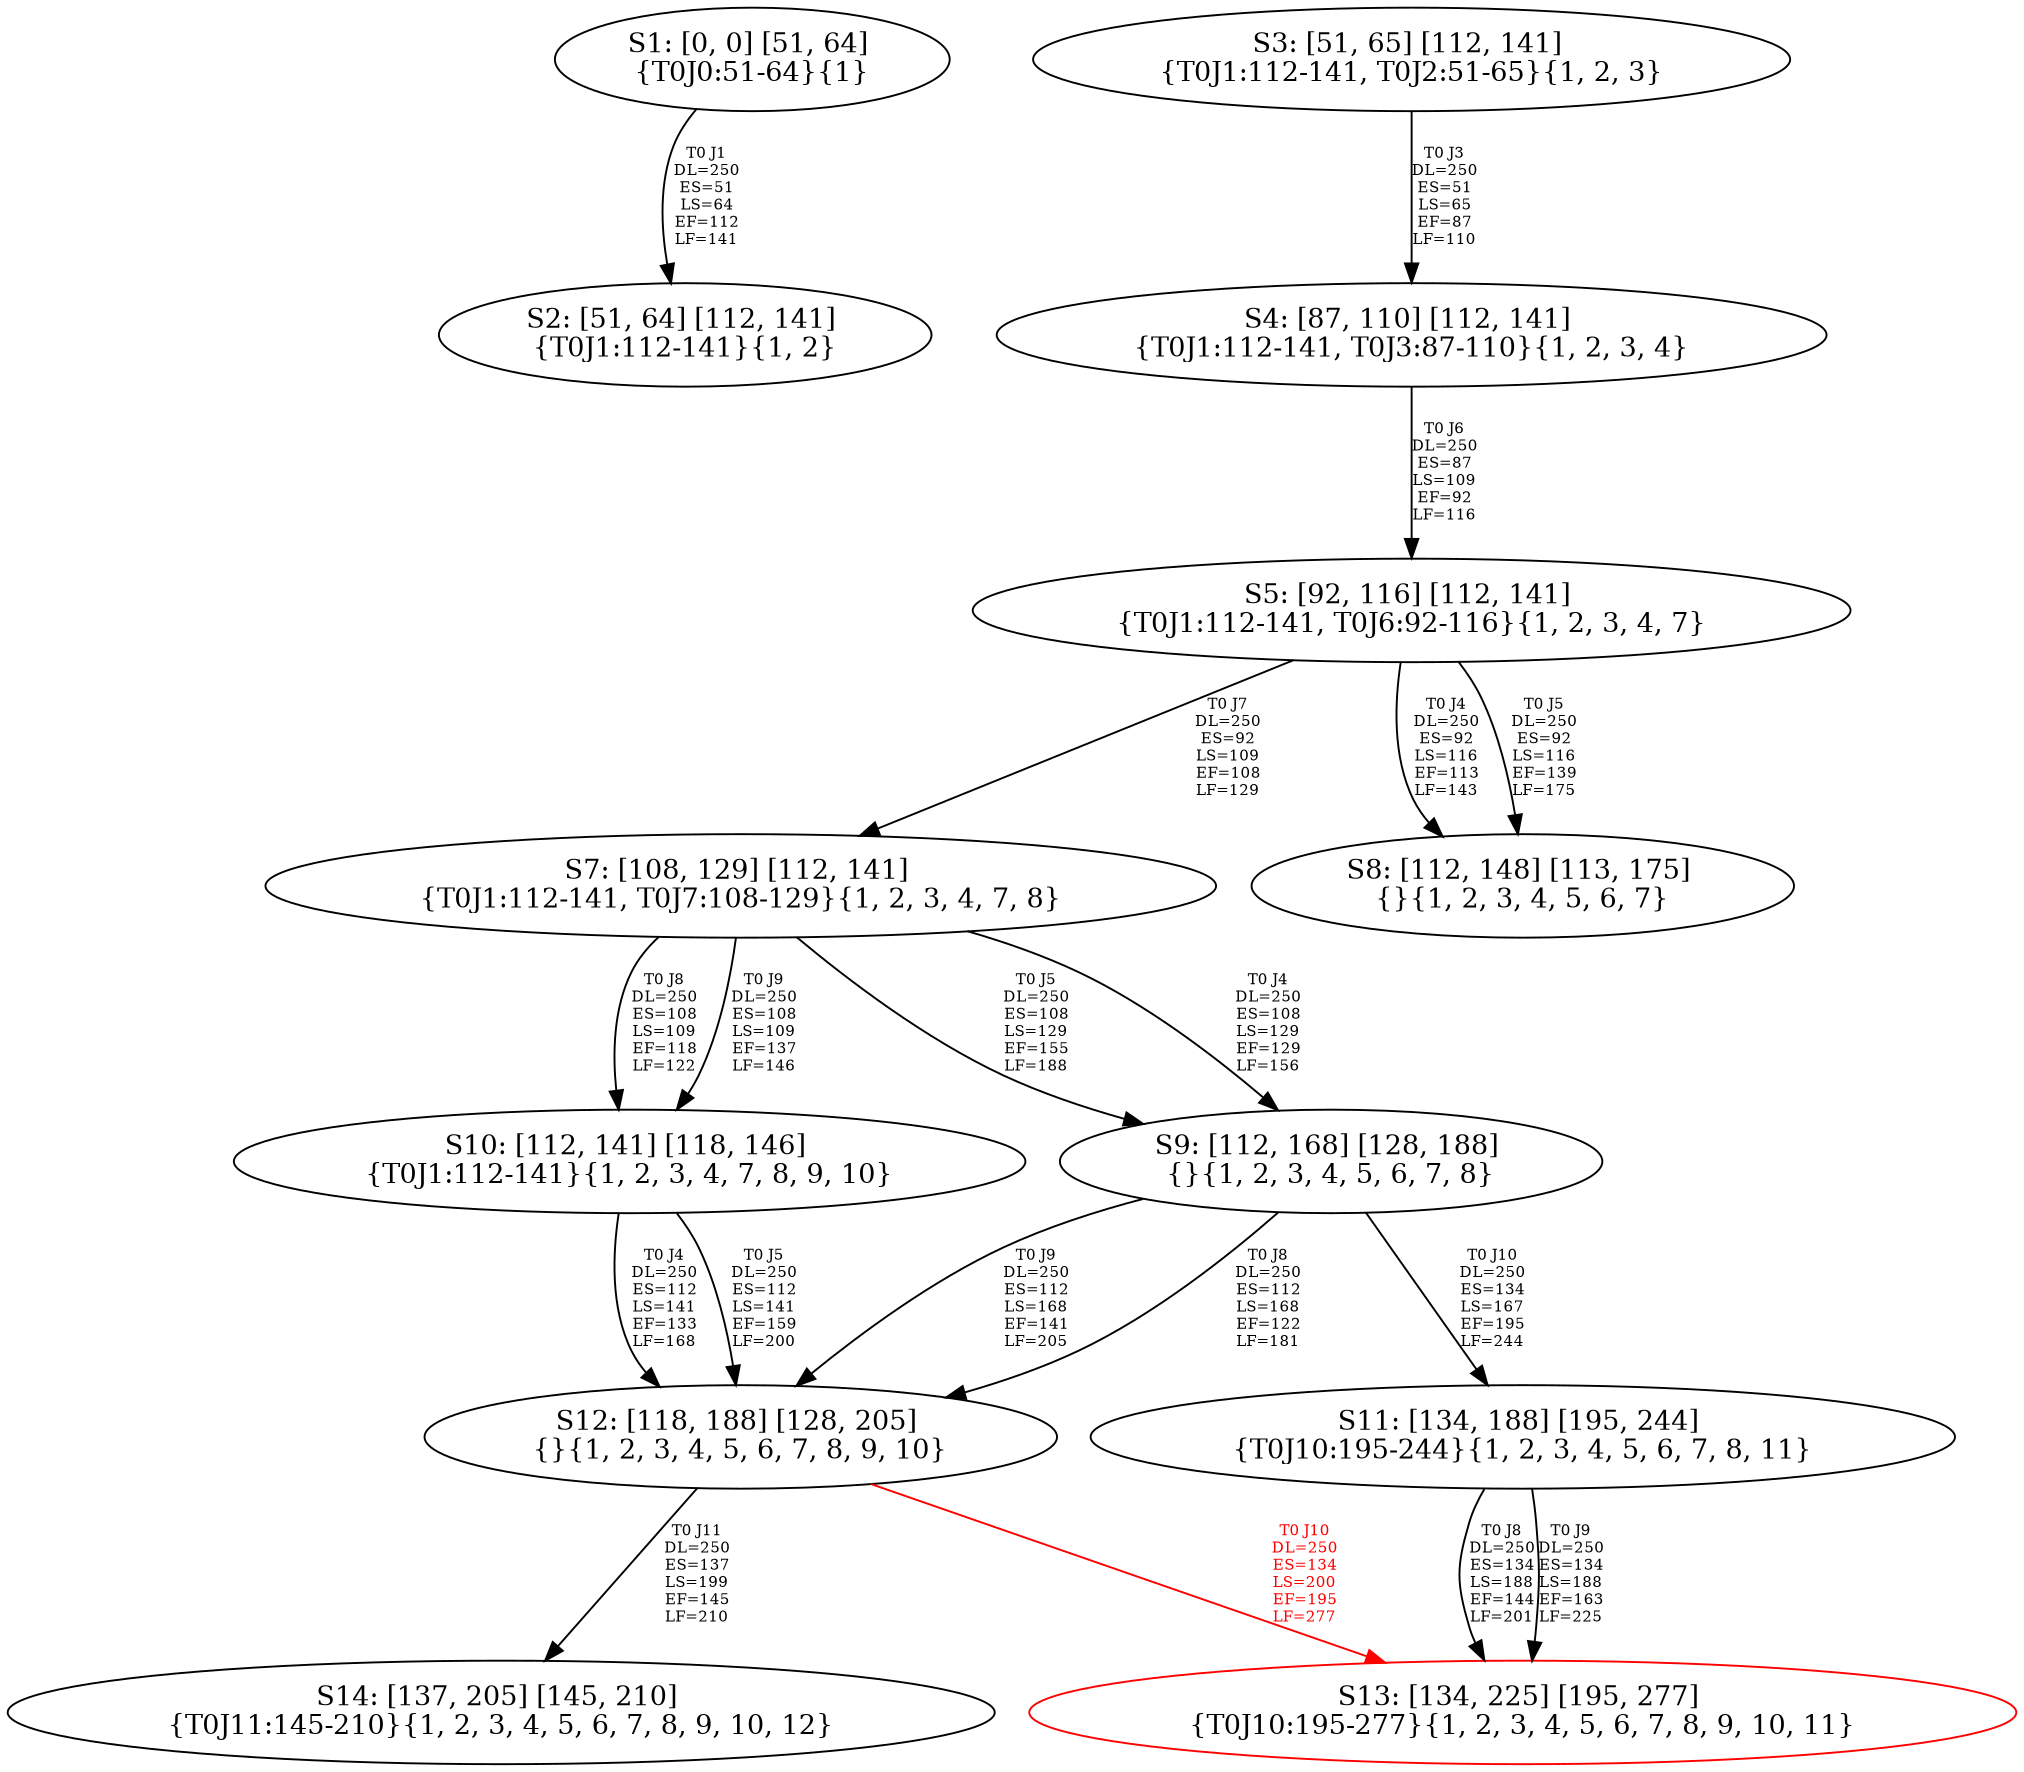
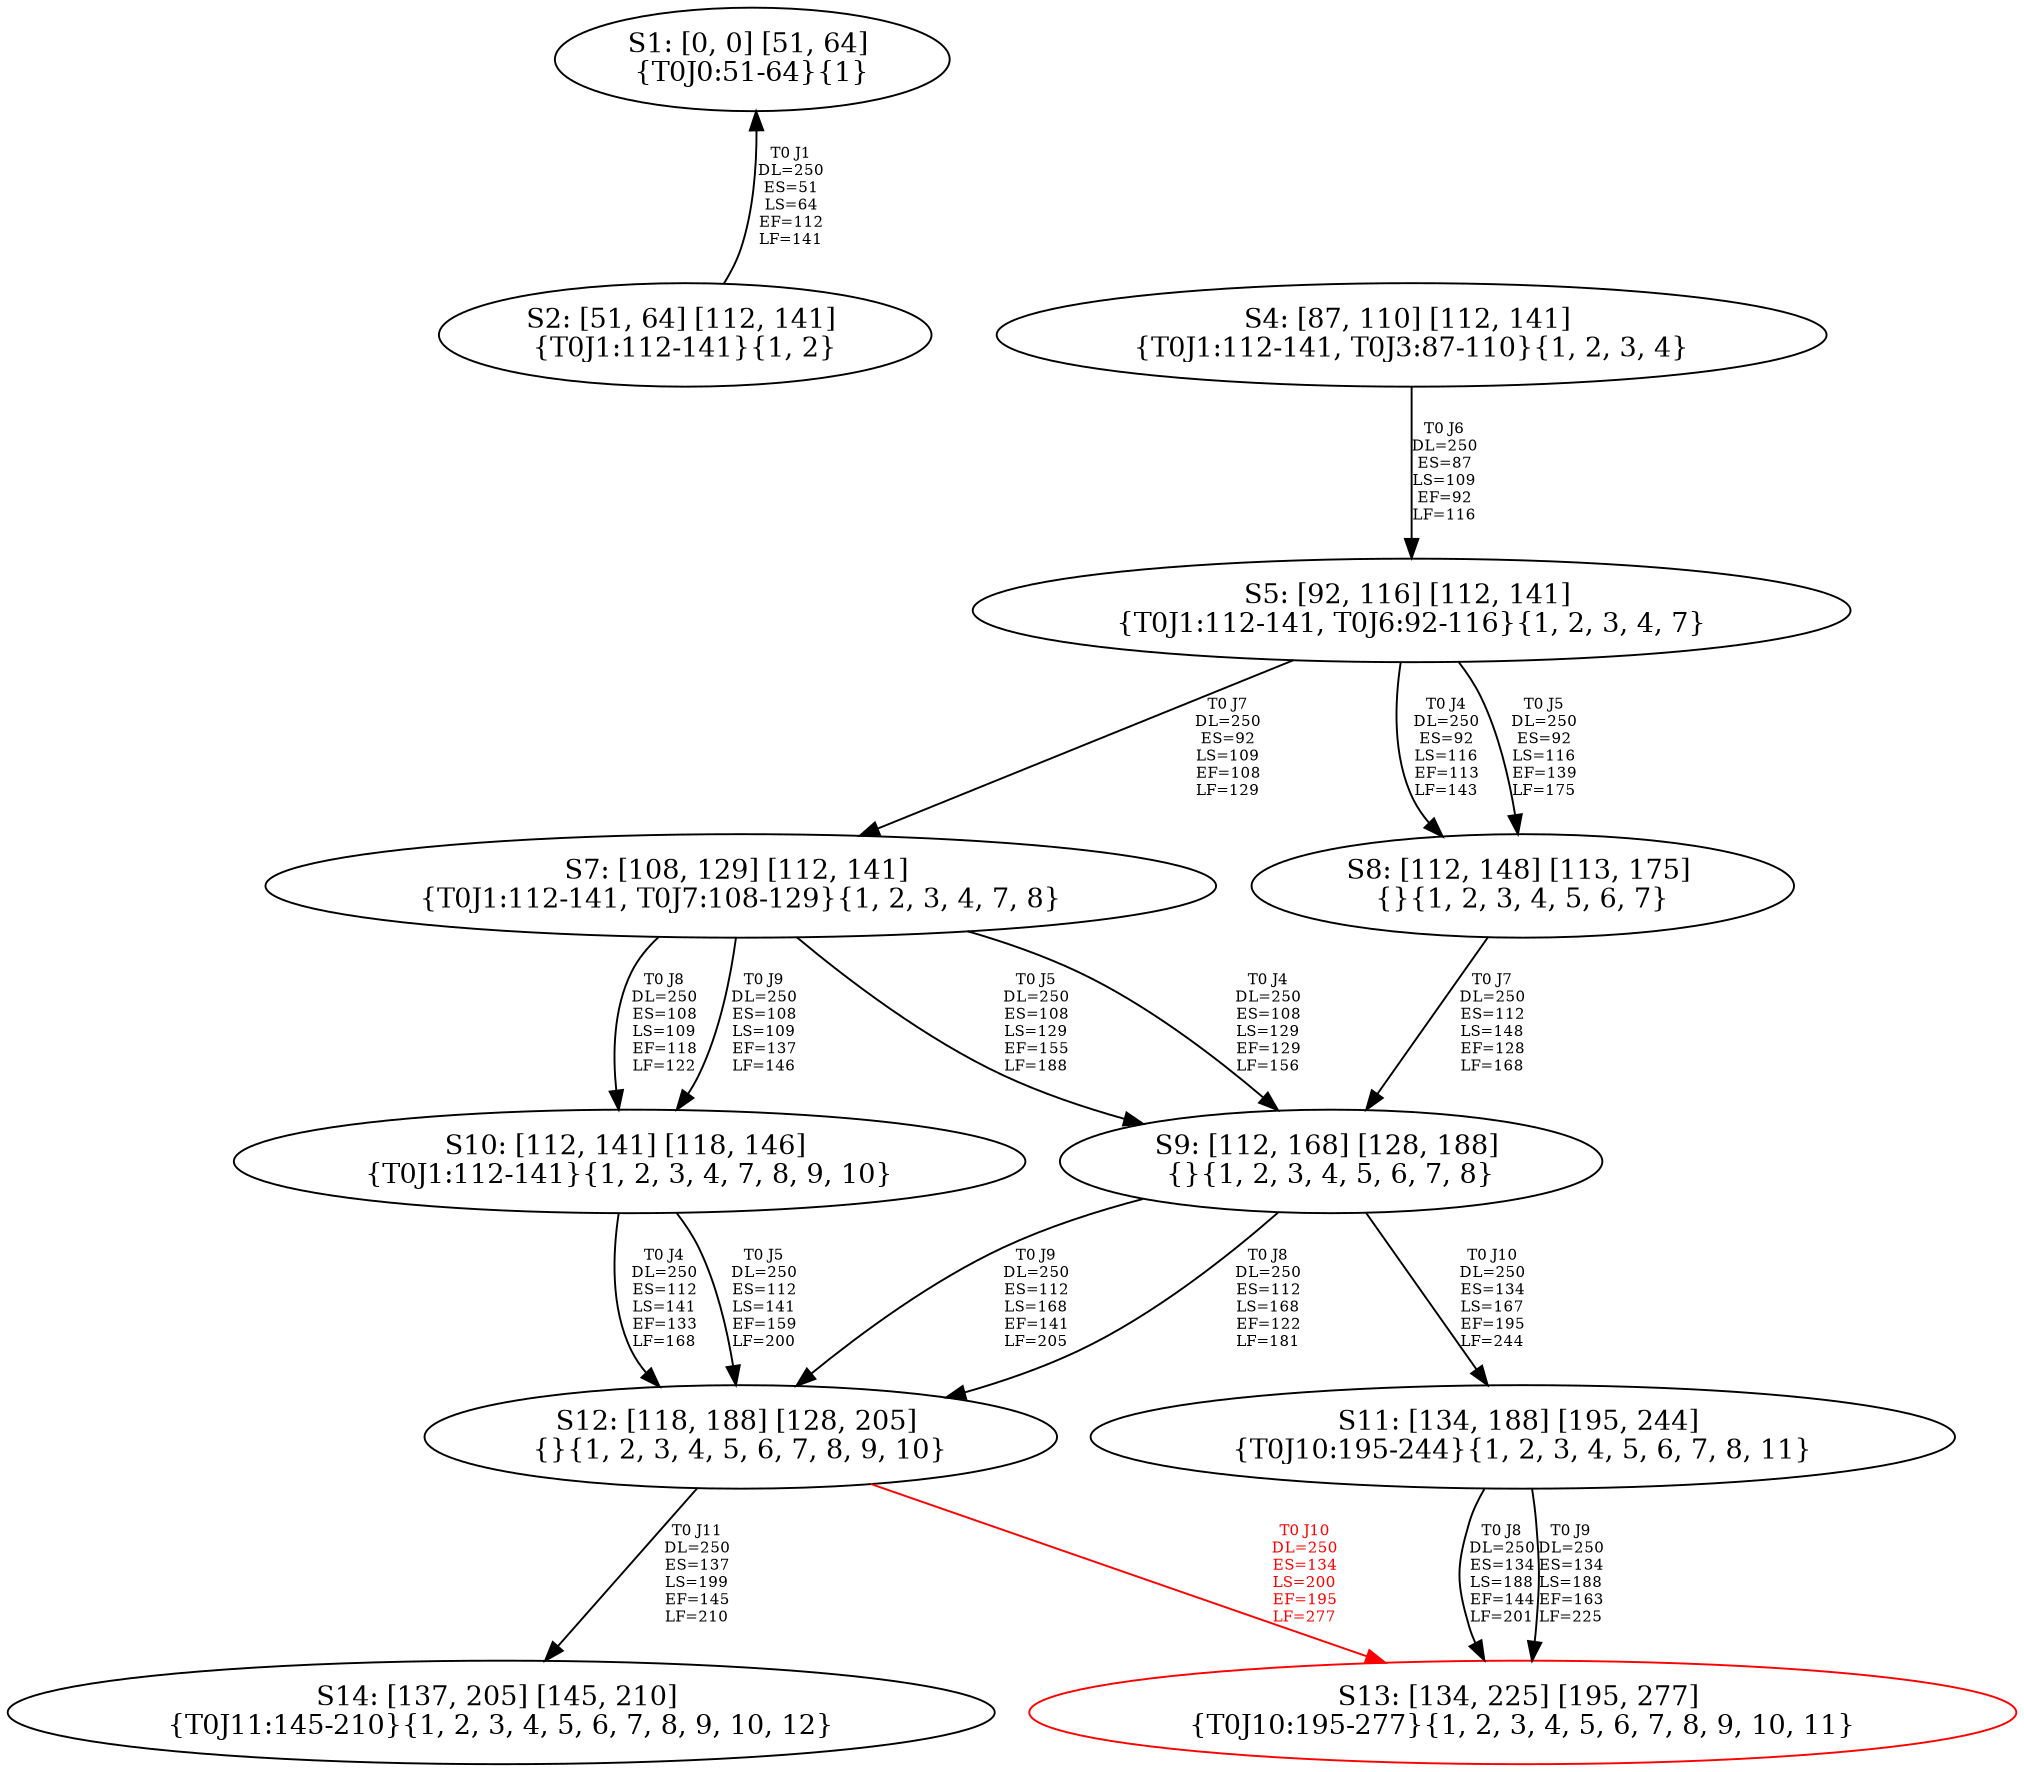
node "S3: [51, 65] [112, 141] {T0J1:112-141, T0J2:51-65}{1, 2, 3}": removed
edge "S1: [0, 0] [51, 64] {T0J0:51-64}{1}" -> "S2: [51, 64] [112, 141] {T0J1:112-141}{1, 2}": reversed
edge "S8: [112, 148] [113, 175] {}{1, 2, 3, 4, 5, 6, 7}" -> "S9: [112, 168] [128, 188] {}{1, 2, 3, 4, 5, 6, 7, 8}": added, label "T0 J7 DL=250 ES=112 LS=148 EF=128 LF=168"
